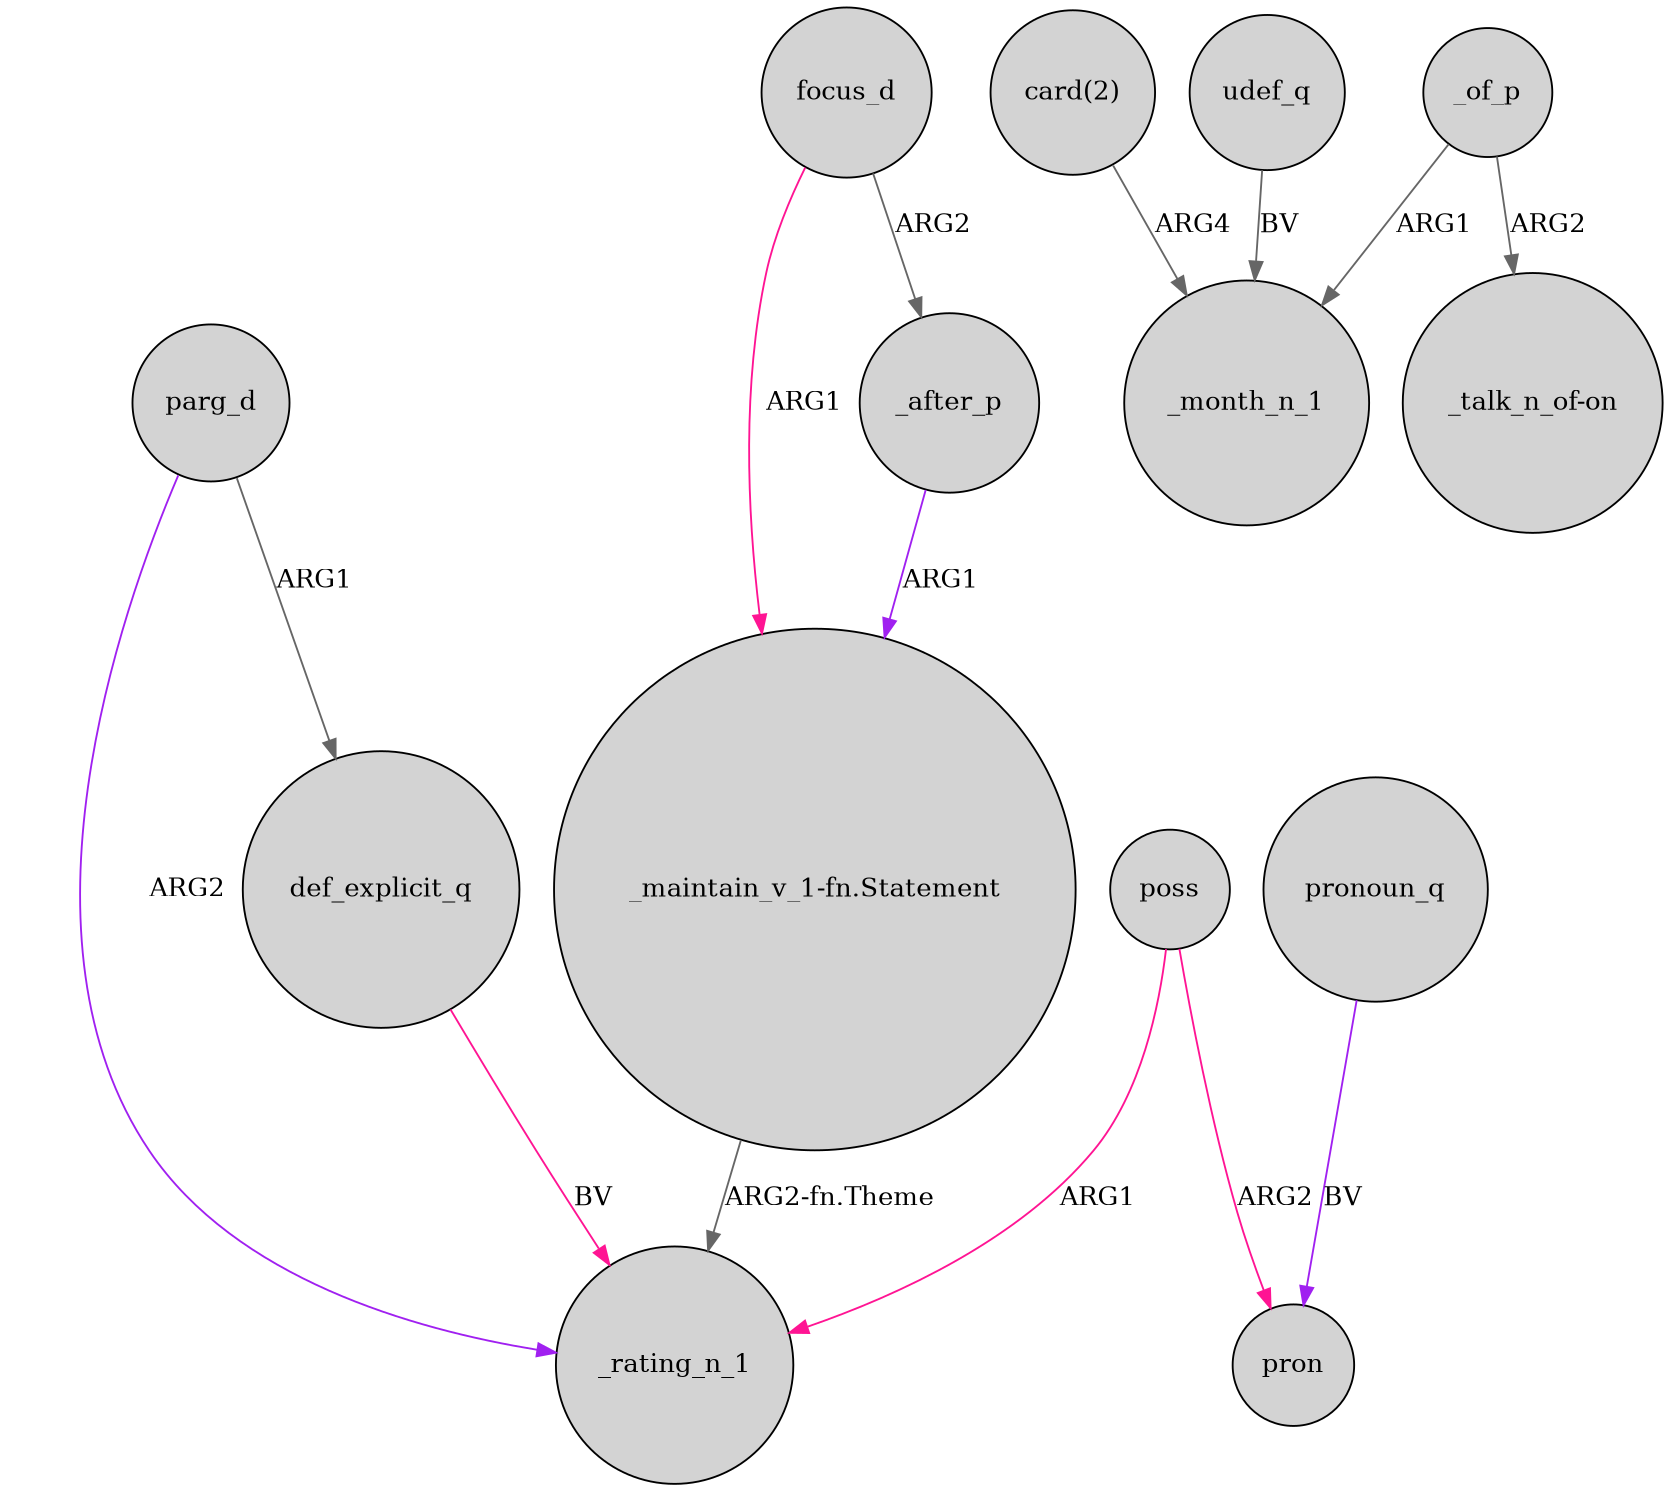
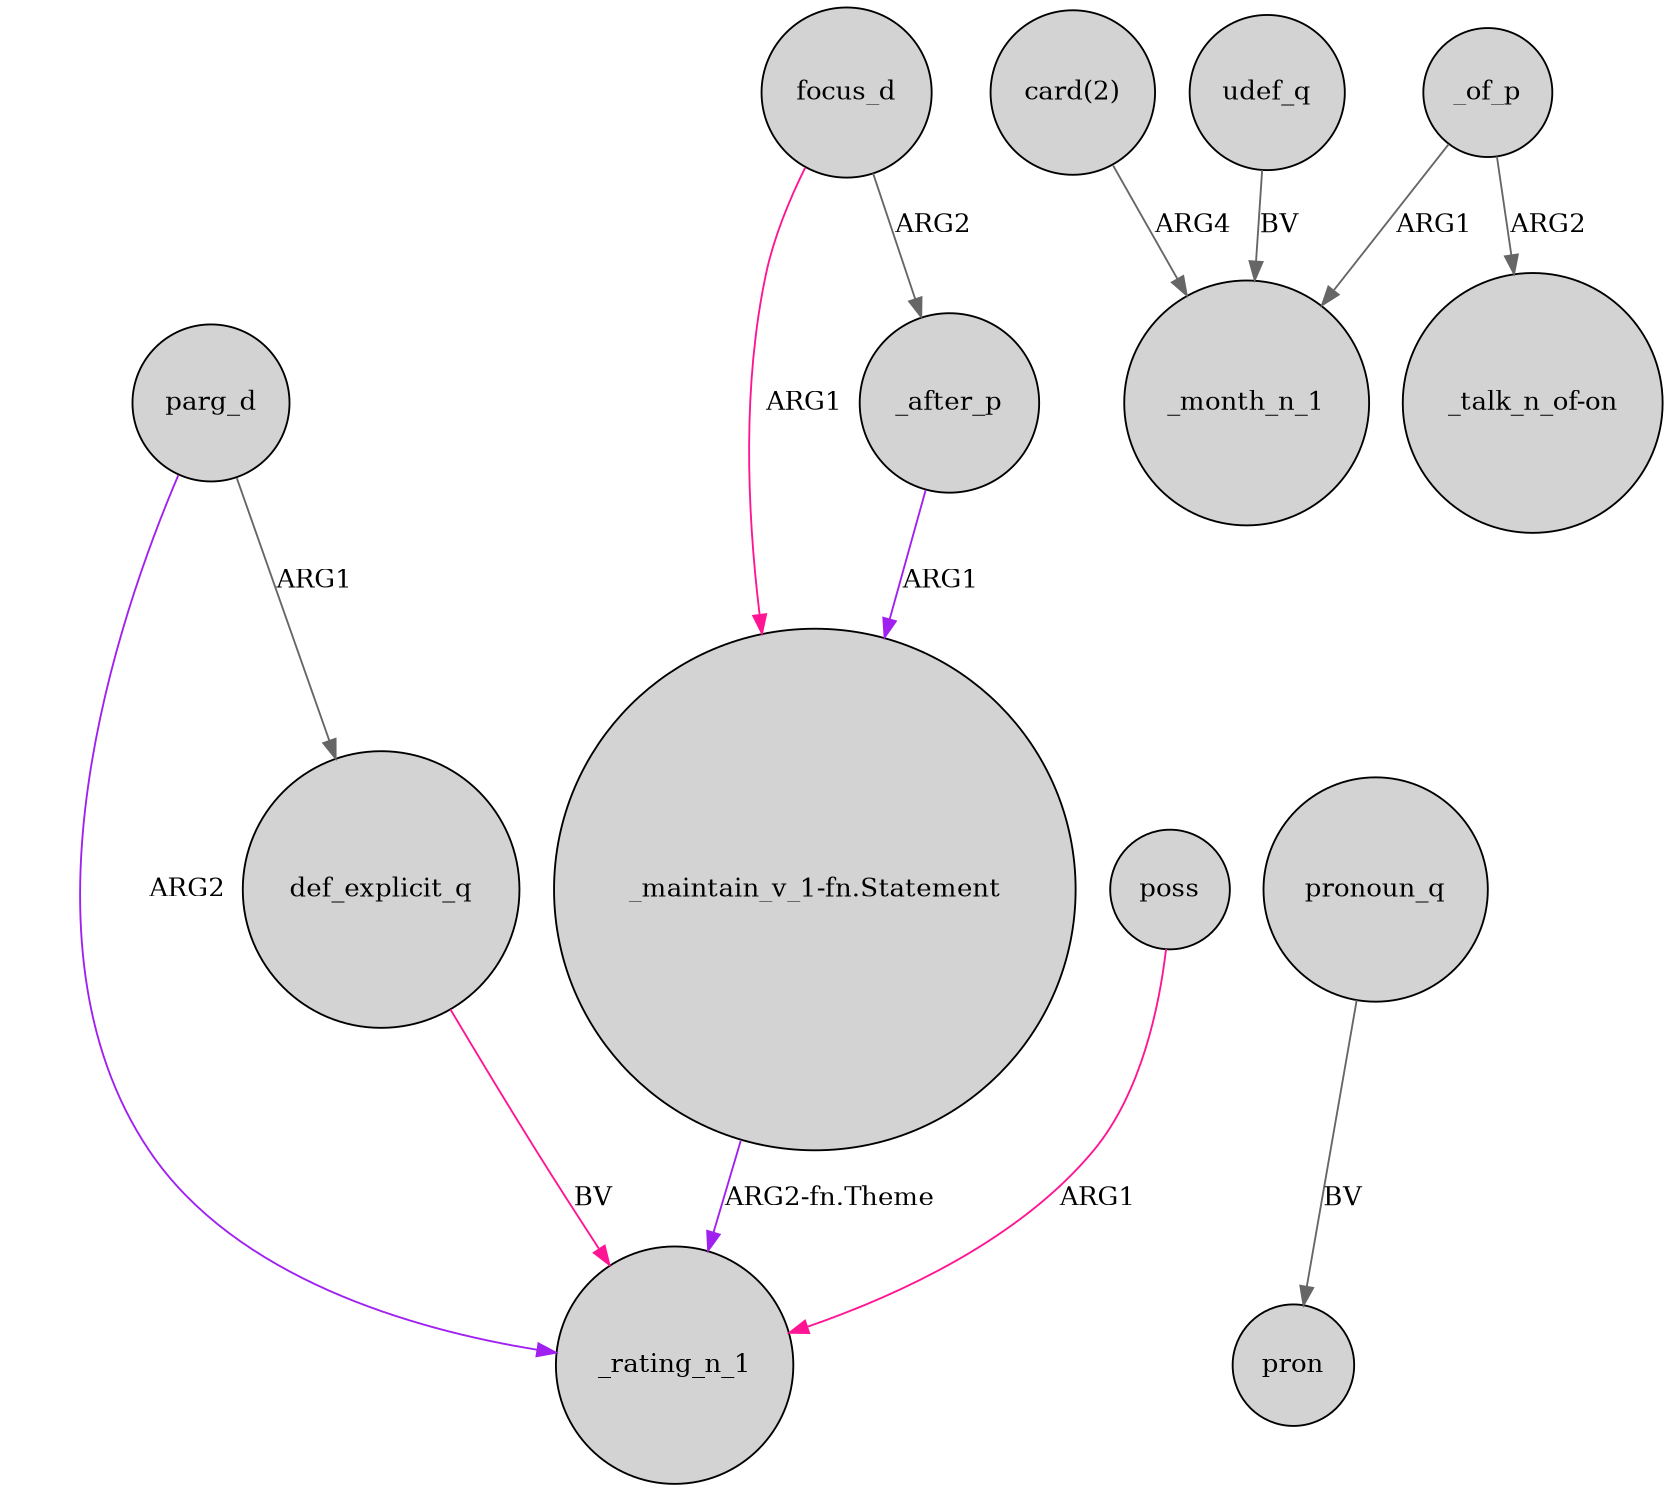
edge "poss" -> "pron": removed, label "ARG2"
edge "pronoun_q" -> "pron": color purple -> gray40
edge "_maintain_v_1-fn.Statement" -> "_rating_n_1": color gray40 -> purple
